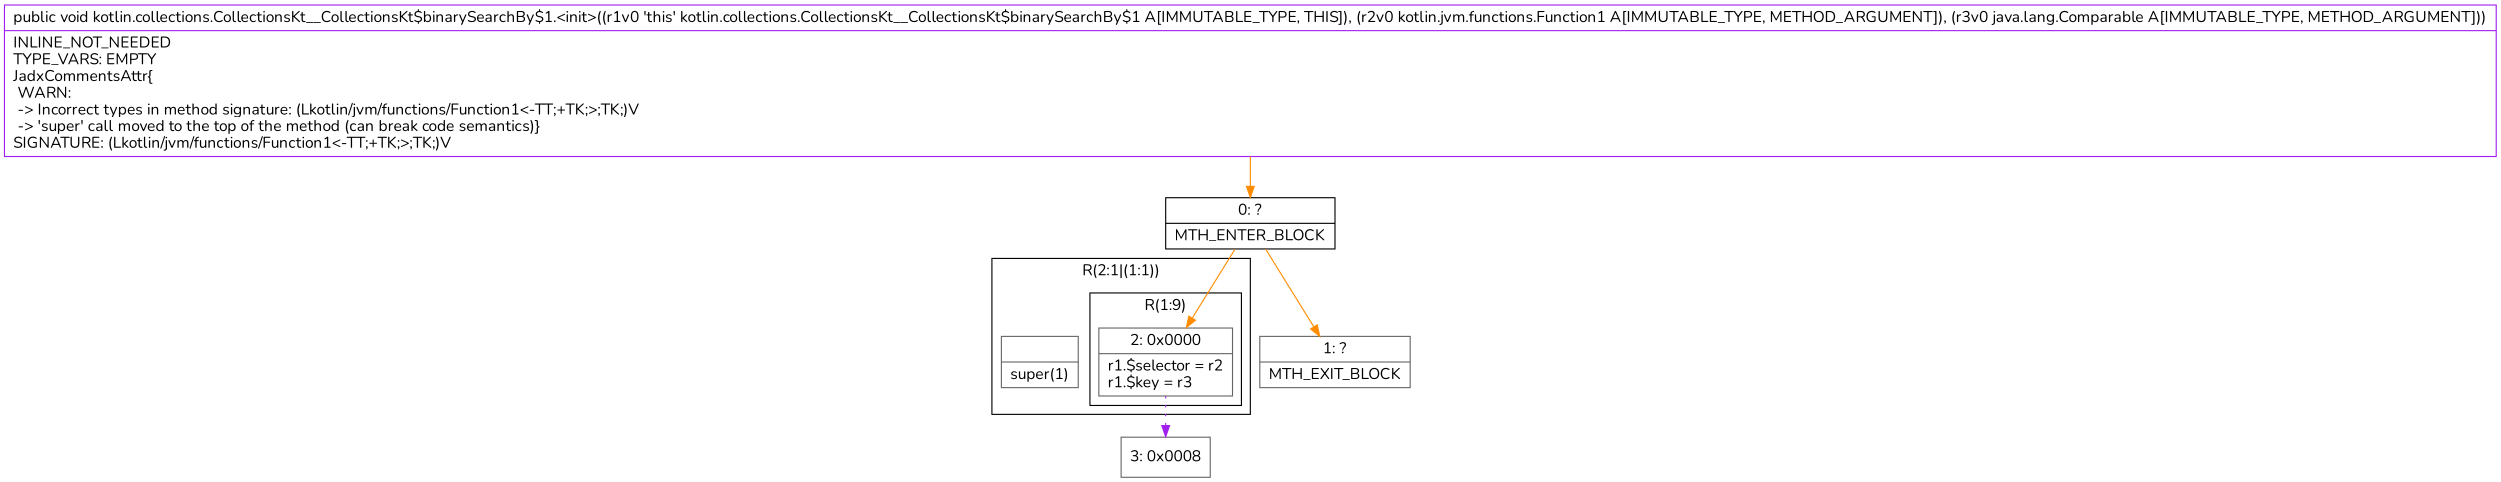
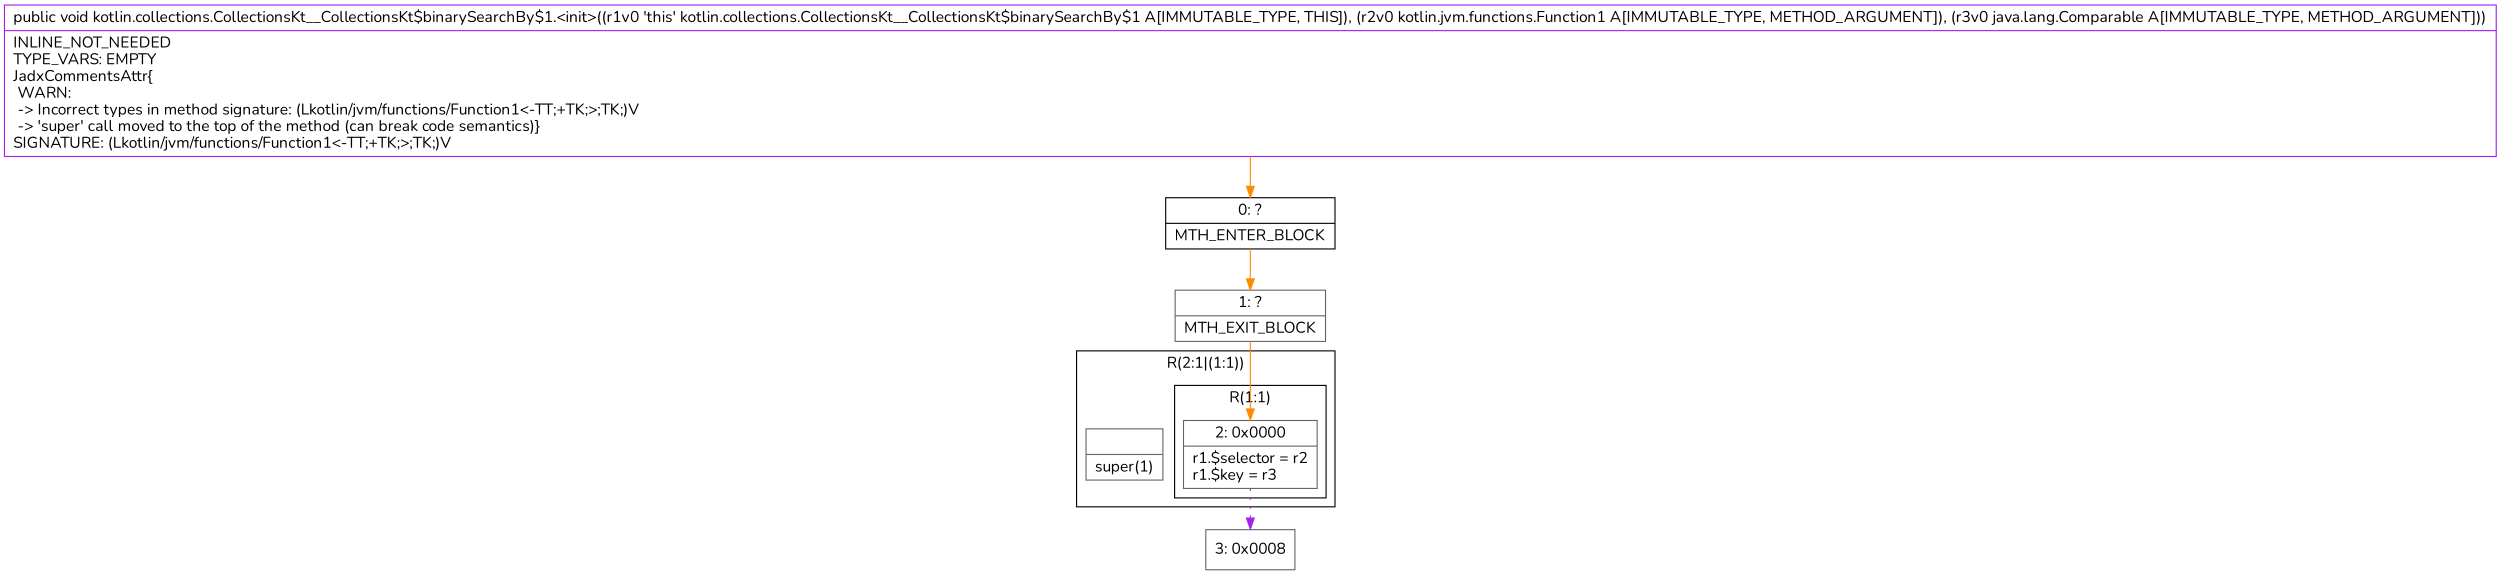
edge "0: ?" -> "2: 0x0000": now "1: ?" -> "2: 0x0000"
cluster "R(1:9)": label "R(1:9)" -> "R(1:1)"
